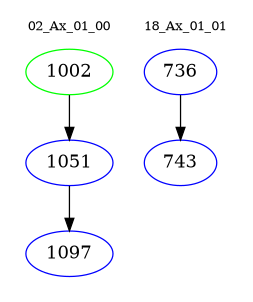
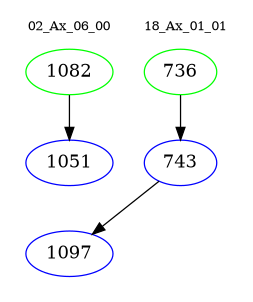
cluster "02_Ax_01_00": label "02_Ax_01_00" -> "02_Ax_06_00"
node "1002": label "1002" -> "1082"
node "736": color blue -> green
edge "1051" -> "1097": now "743" -> "1097"
